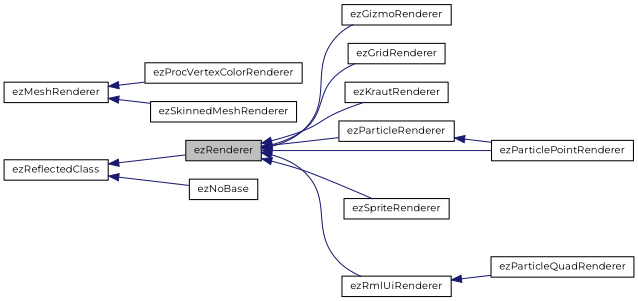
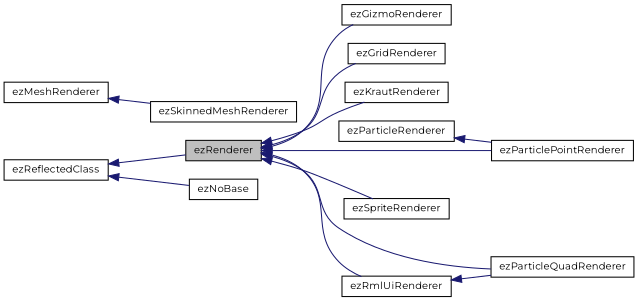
node "ezProcVertexColorRenderer": removed
edge "ezParticleRenderer" -> "ezRenderer": now "ezParticleQuadRenderer" -> "ezRenderer"
